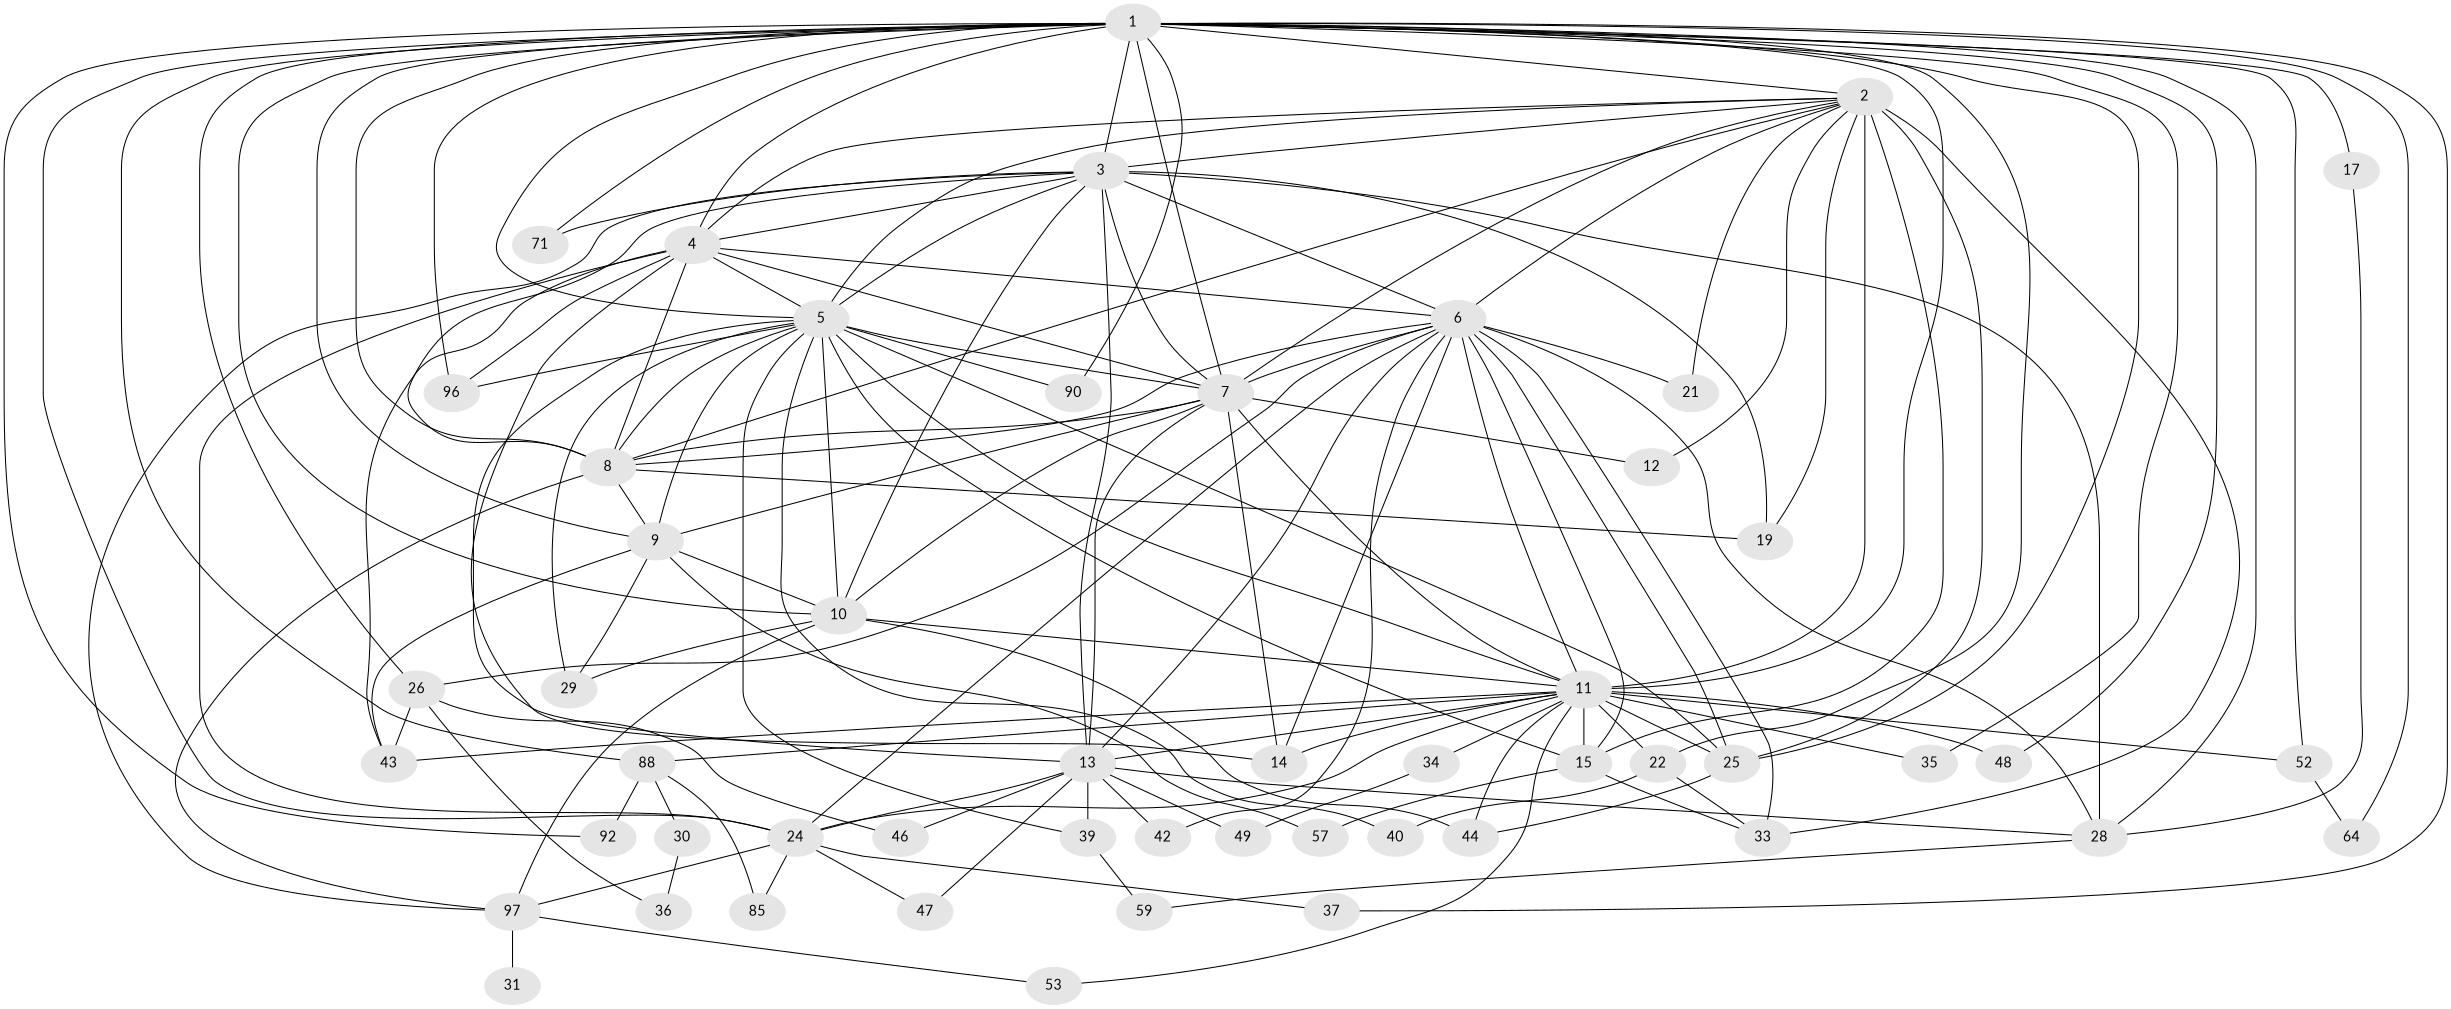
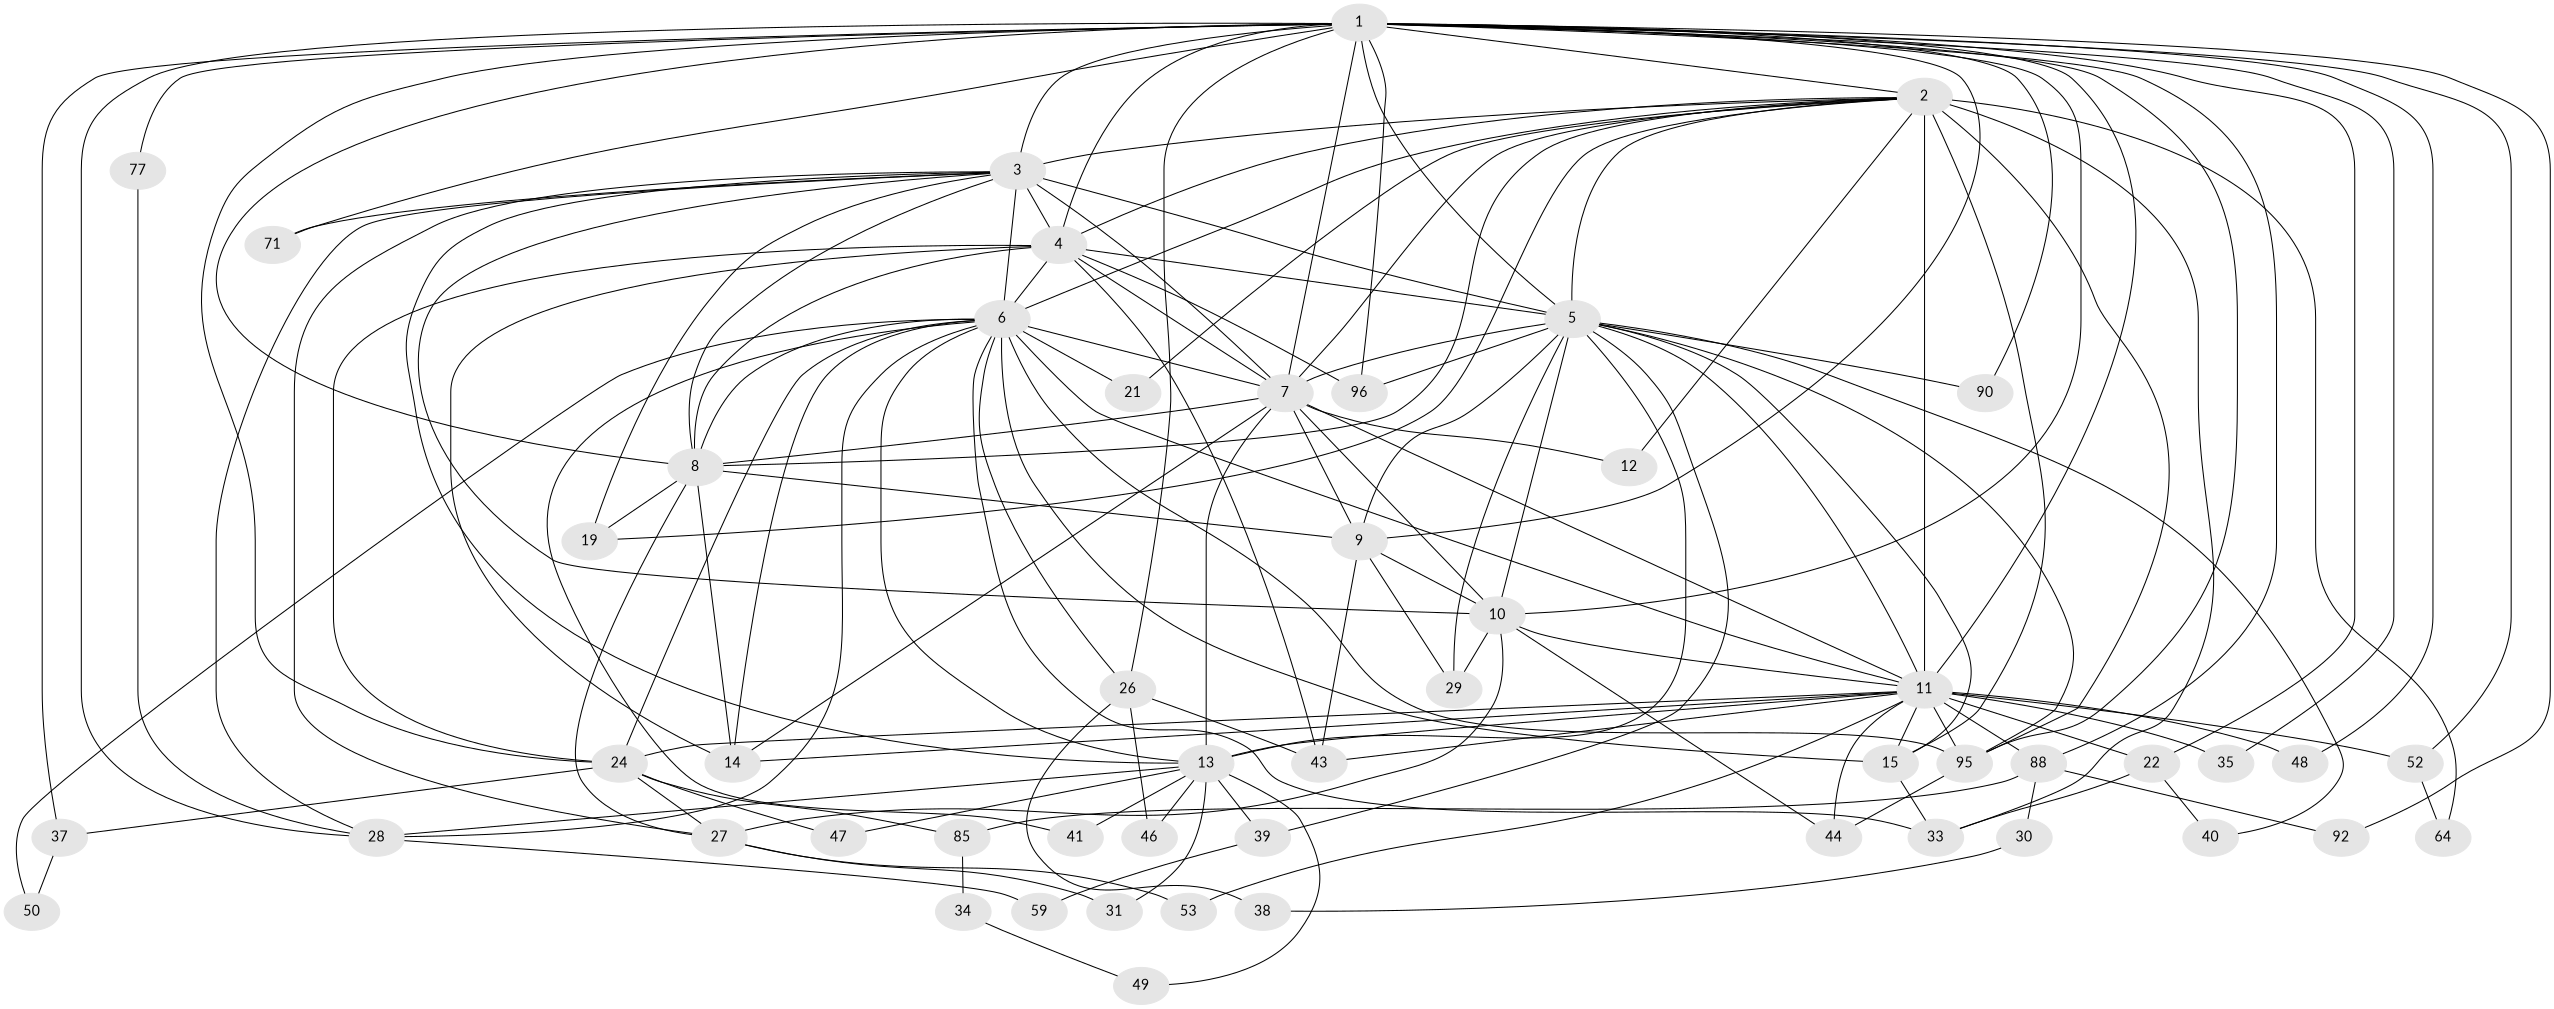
edge "1" -- "64": now "2" -- "64"
node "17": label "17" -> "77"
edge "5" -- "8": now "14" -- "8"
edge "11" -- "34": now "85" -- "34"
node "25": label "25" -> "95"
edge "13" -- "24": now "13" -- "31"
node "42": label "42" -> "41"
node "57": removed
node "50": added
node "97": label "97" -> "27"
node "36": label "36" -> "38"
